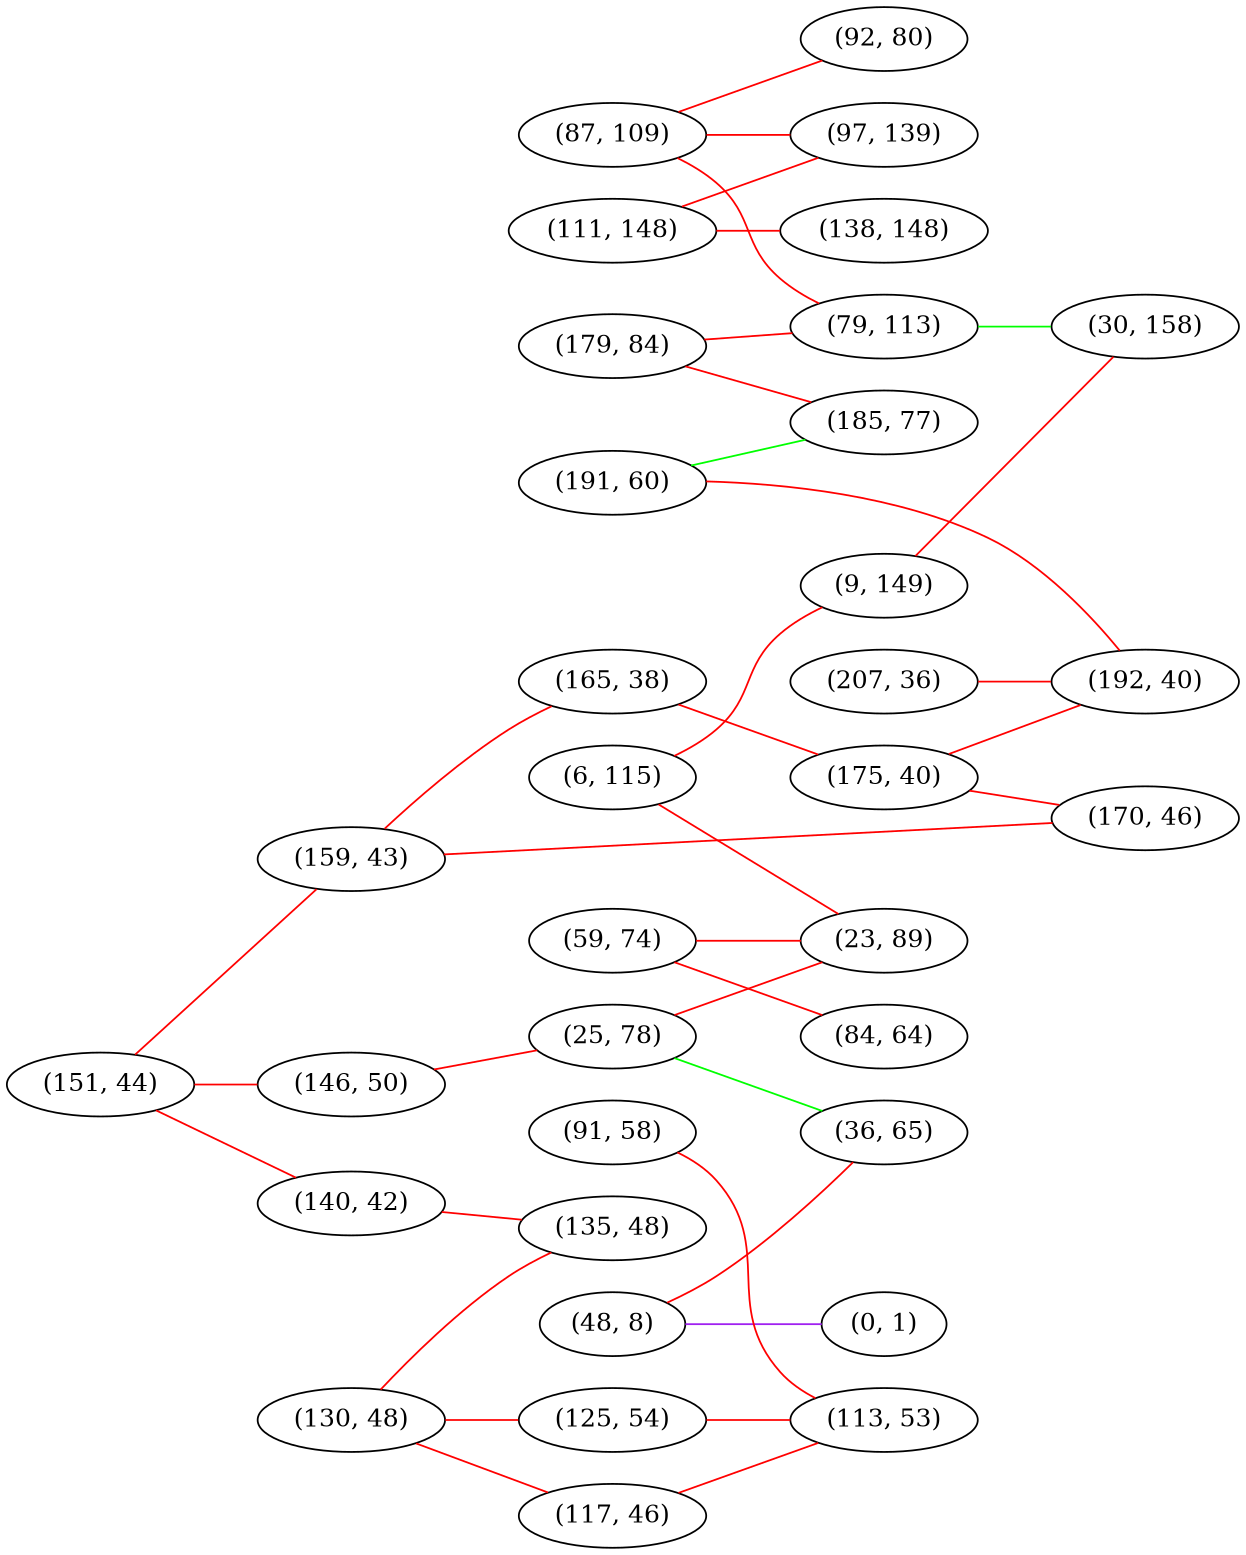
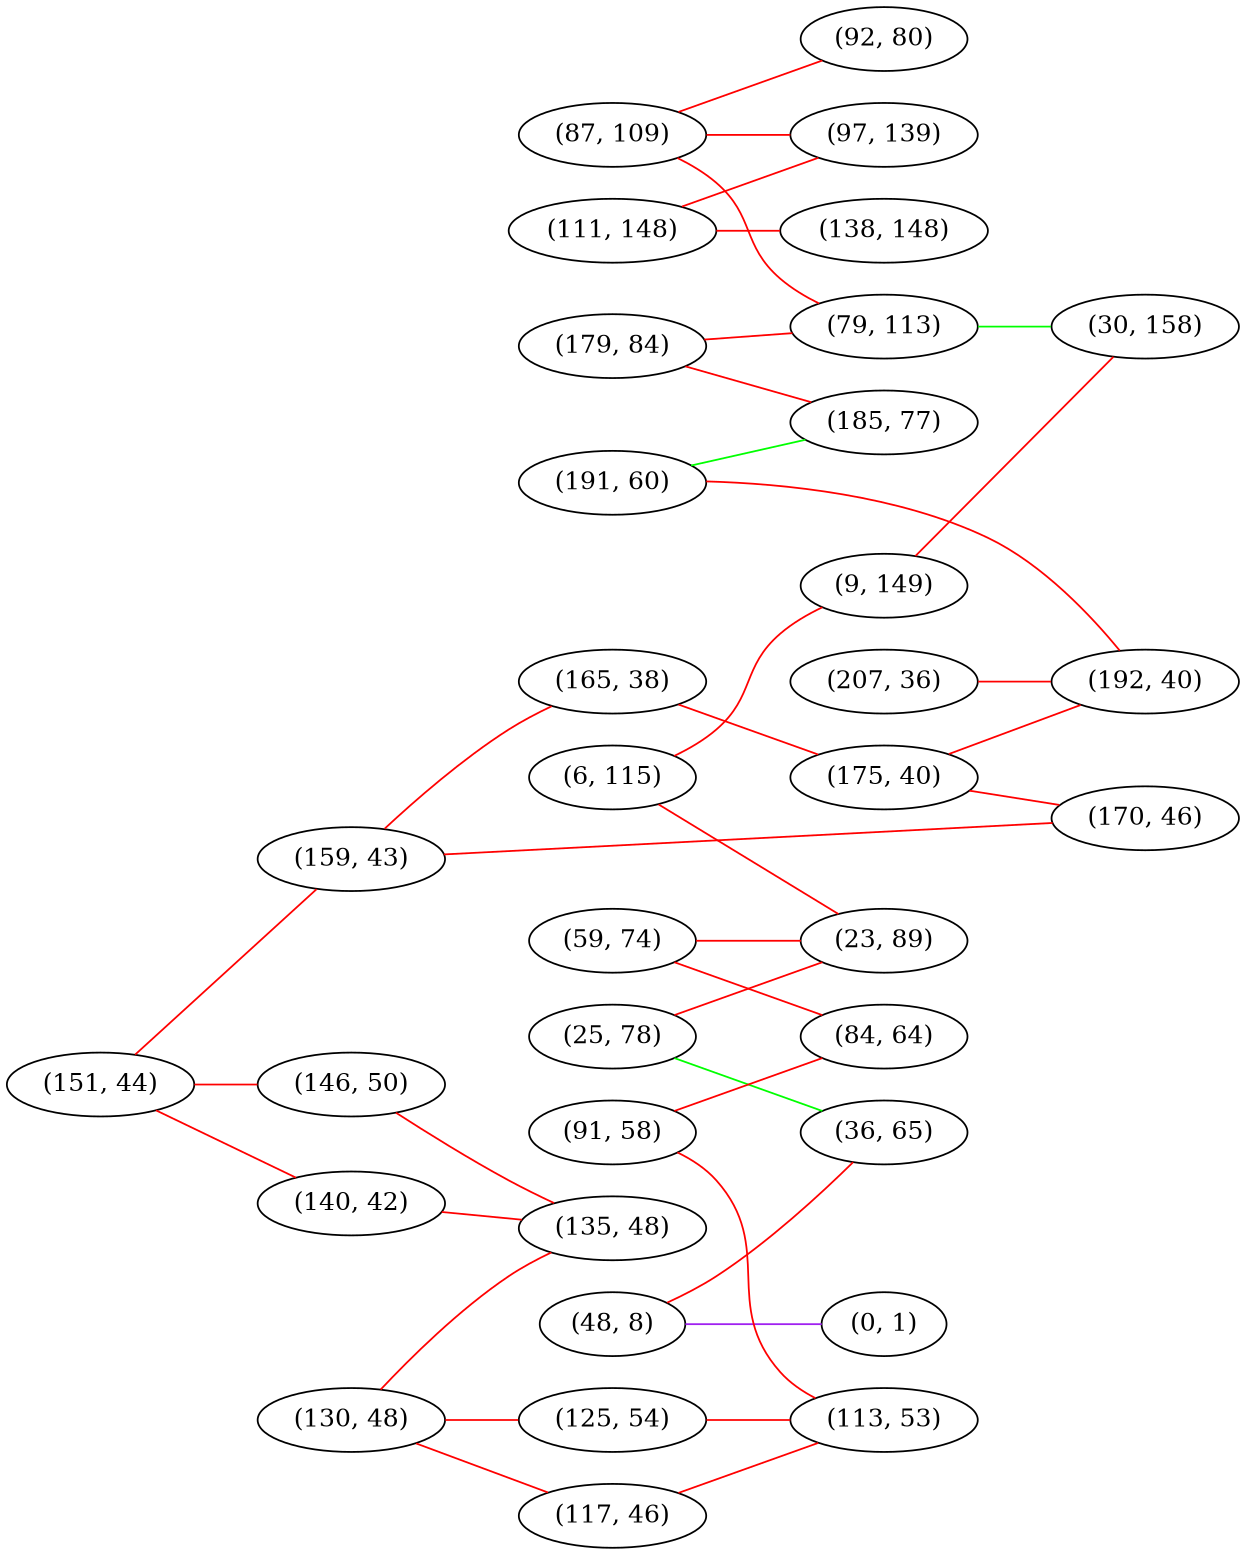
edge "(25, 78)" -- "(146, 50)": now "(135, 48)" -- "(146, 50)"
edge "(84, 64)" -- "(91, 58)": added
